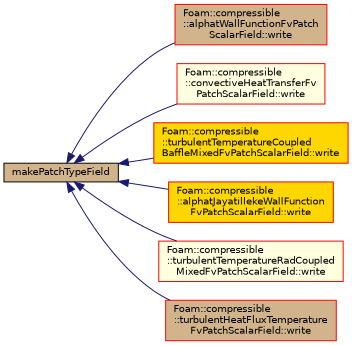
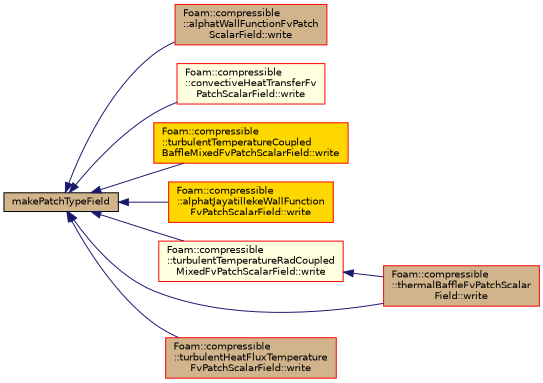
node "Foam::compressible ::thermalBaffleFvPatchScalar Field::write": added
